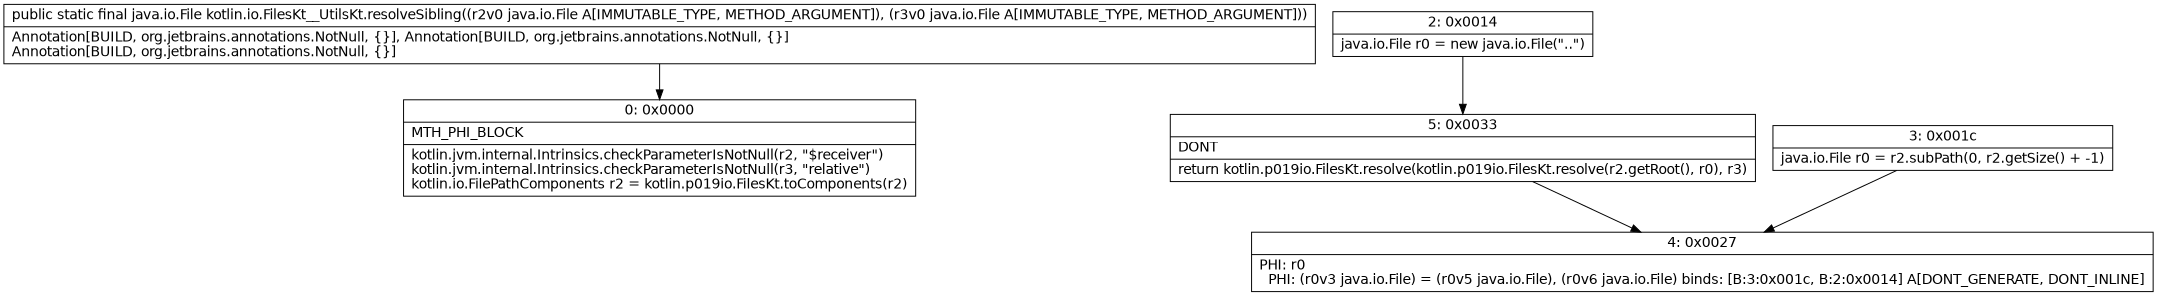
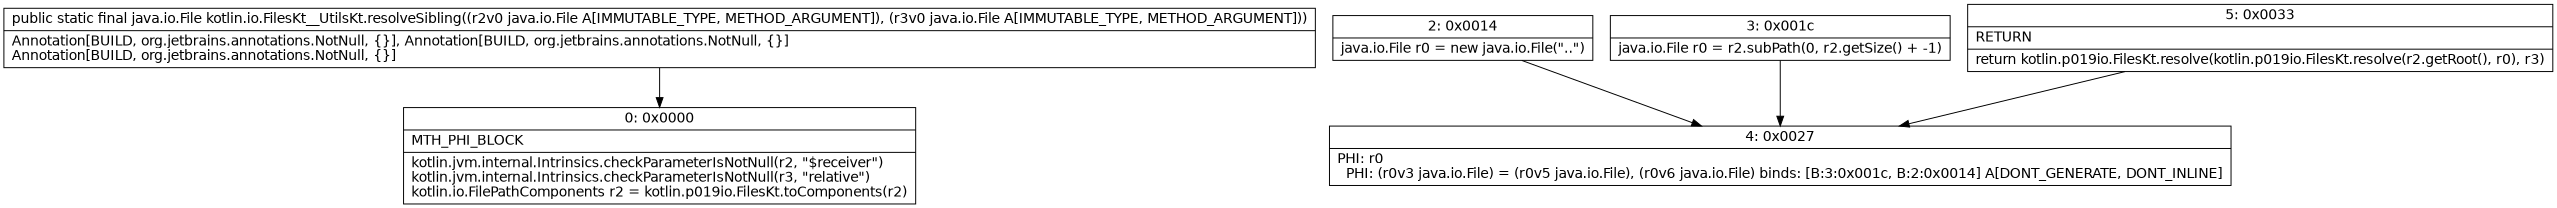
edge "2: 0x0014" -> "5: 0x0033": now "2: 0x0014" -> "4: 0x0027"
node "5: 0x0033": text "DONT" -> "RETURN"
